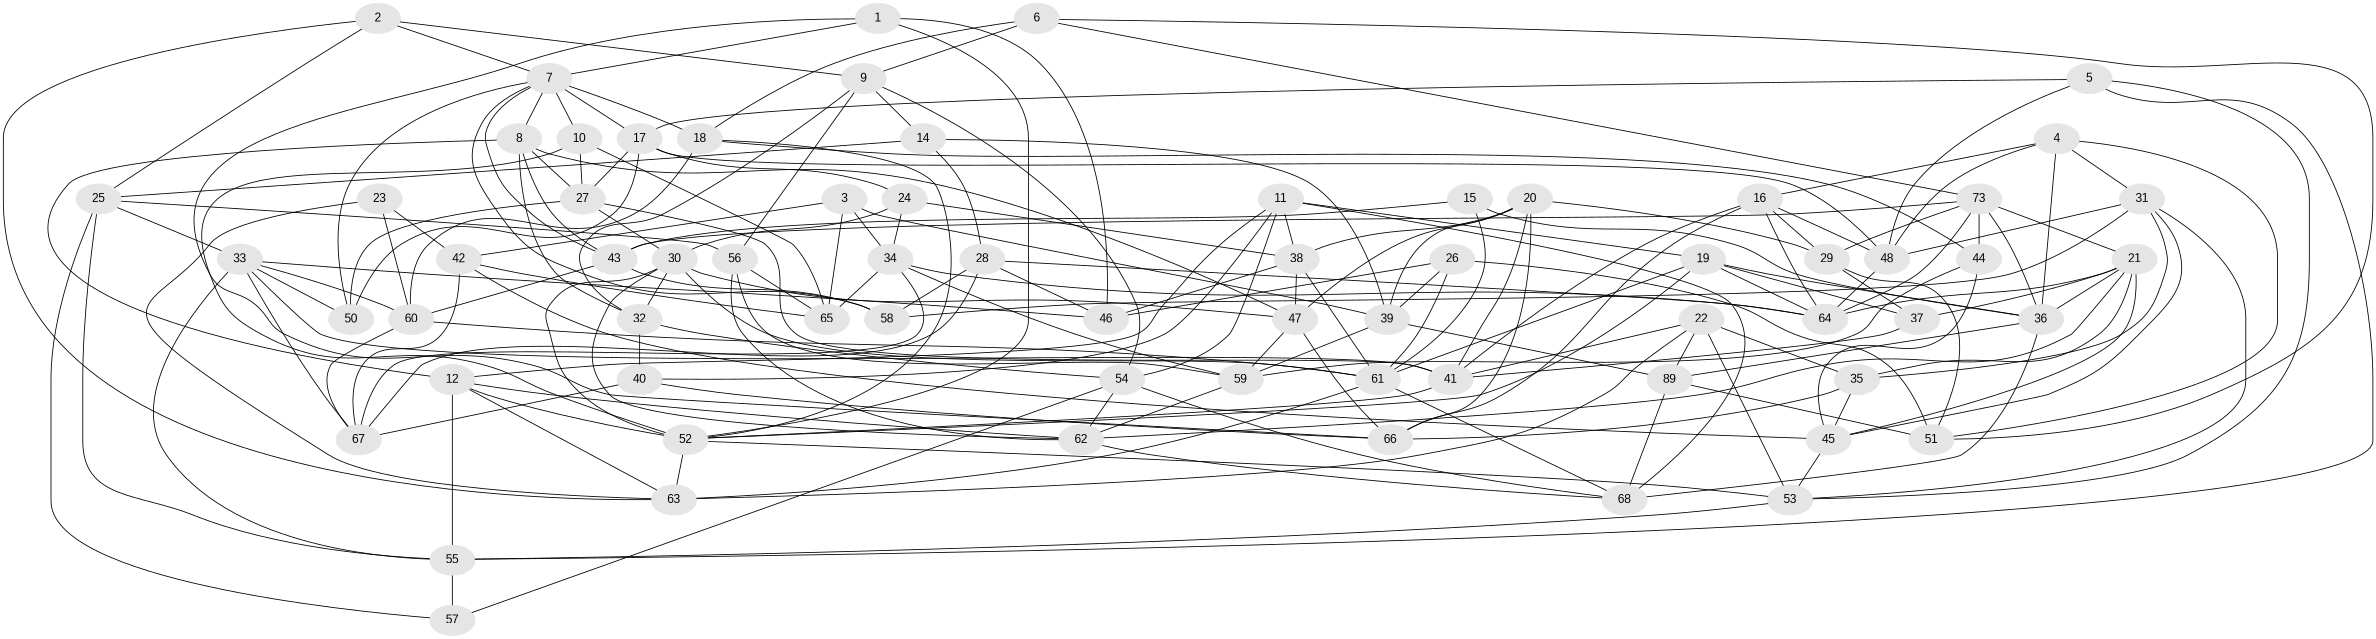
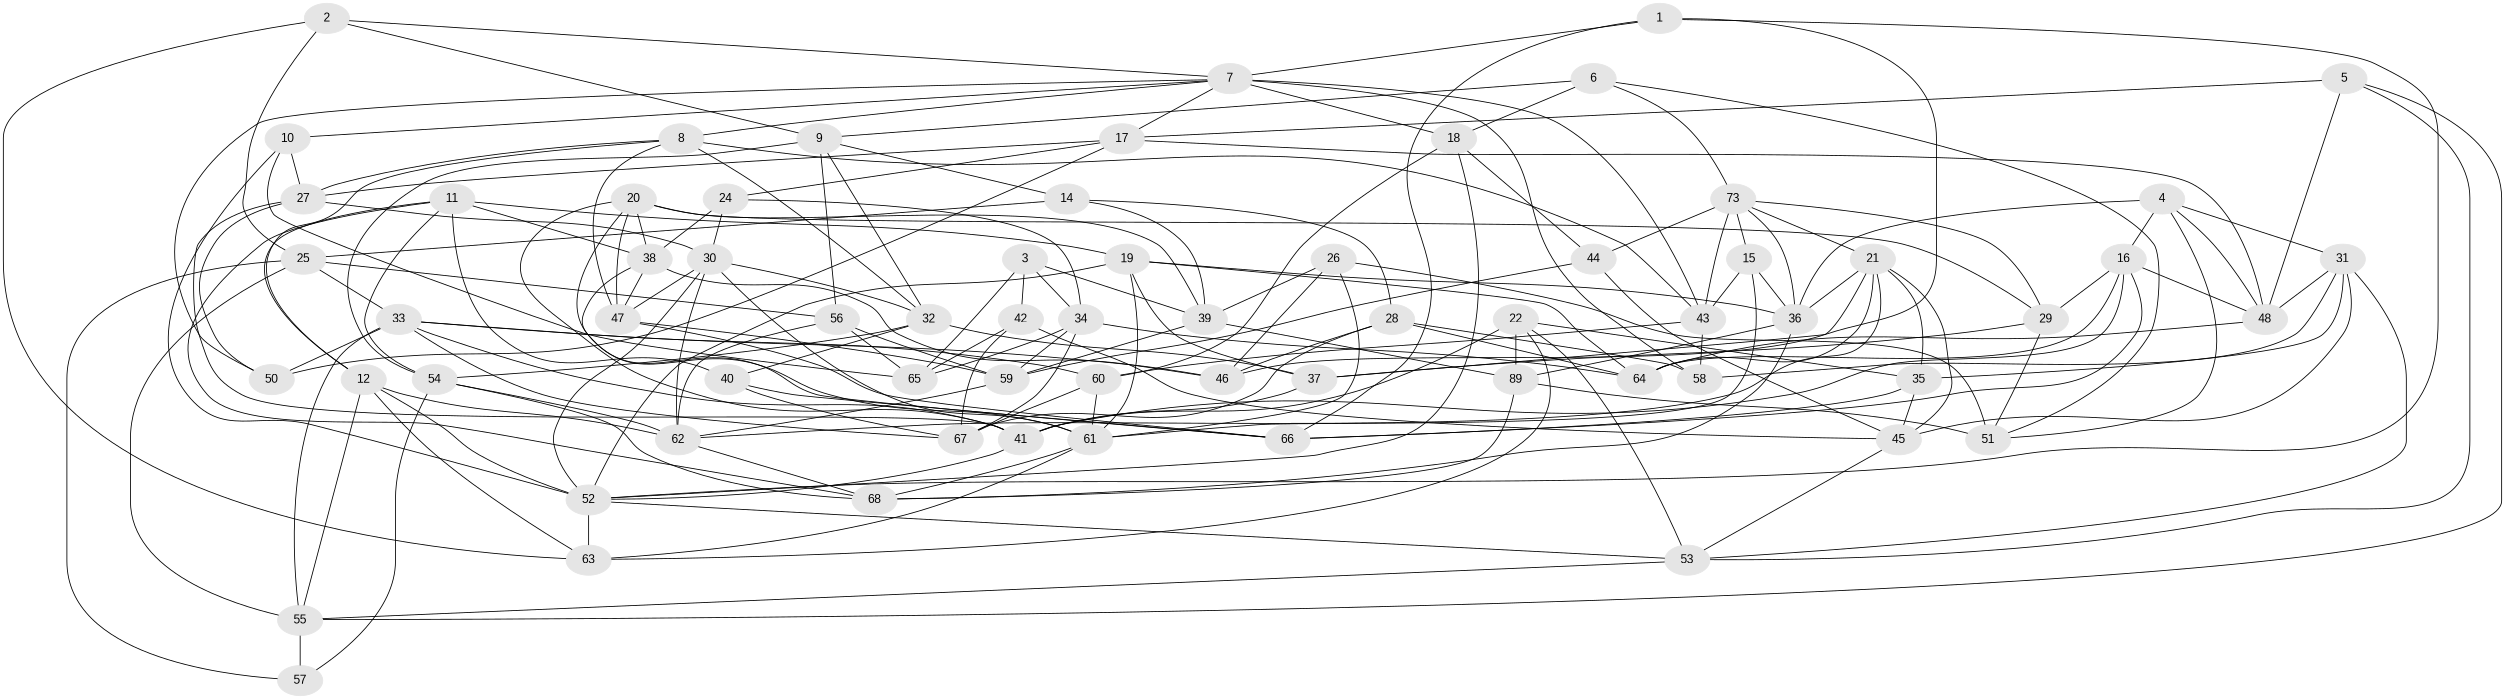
node "23": removed
edge "73" -- "64": now "73" -- "15"
edge "32" -- "37": added
